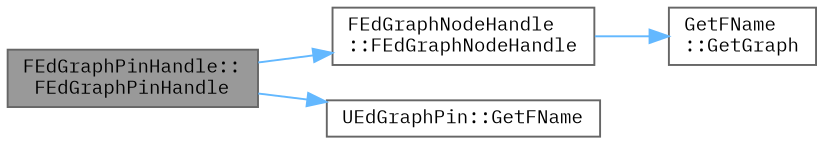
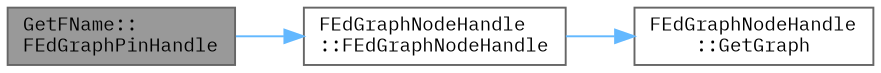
node "GetFName ::GetGraph": label "GetFName ::GetGraph" -> "FEdGraphNodeHandle ::GetGraph"
node "FEdGraphPinHandle:: FEdGraphPinHandle": label "FEdGraphPinHandle:: FEdGraphPinHandle" -> "GetFName:: FEdGraphPinHandle"
node "UEdGraphPin::GetFName": removed
